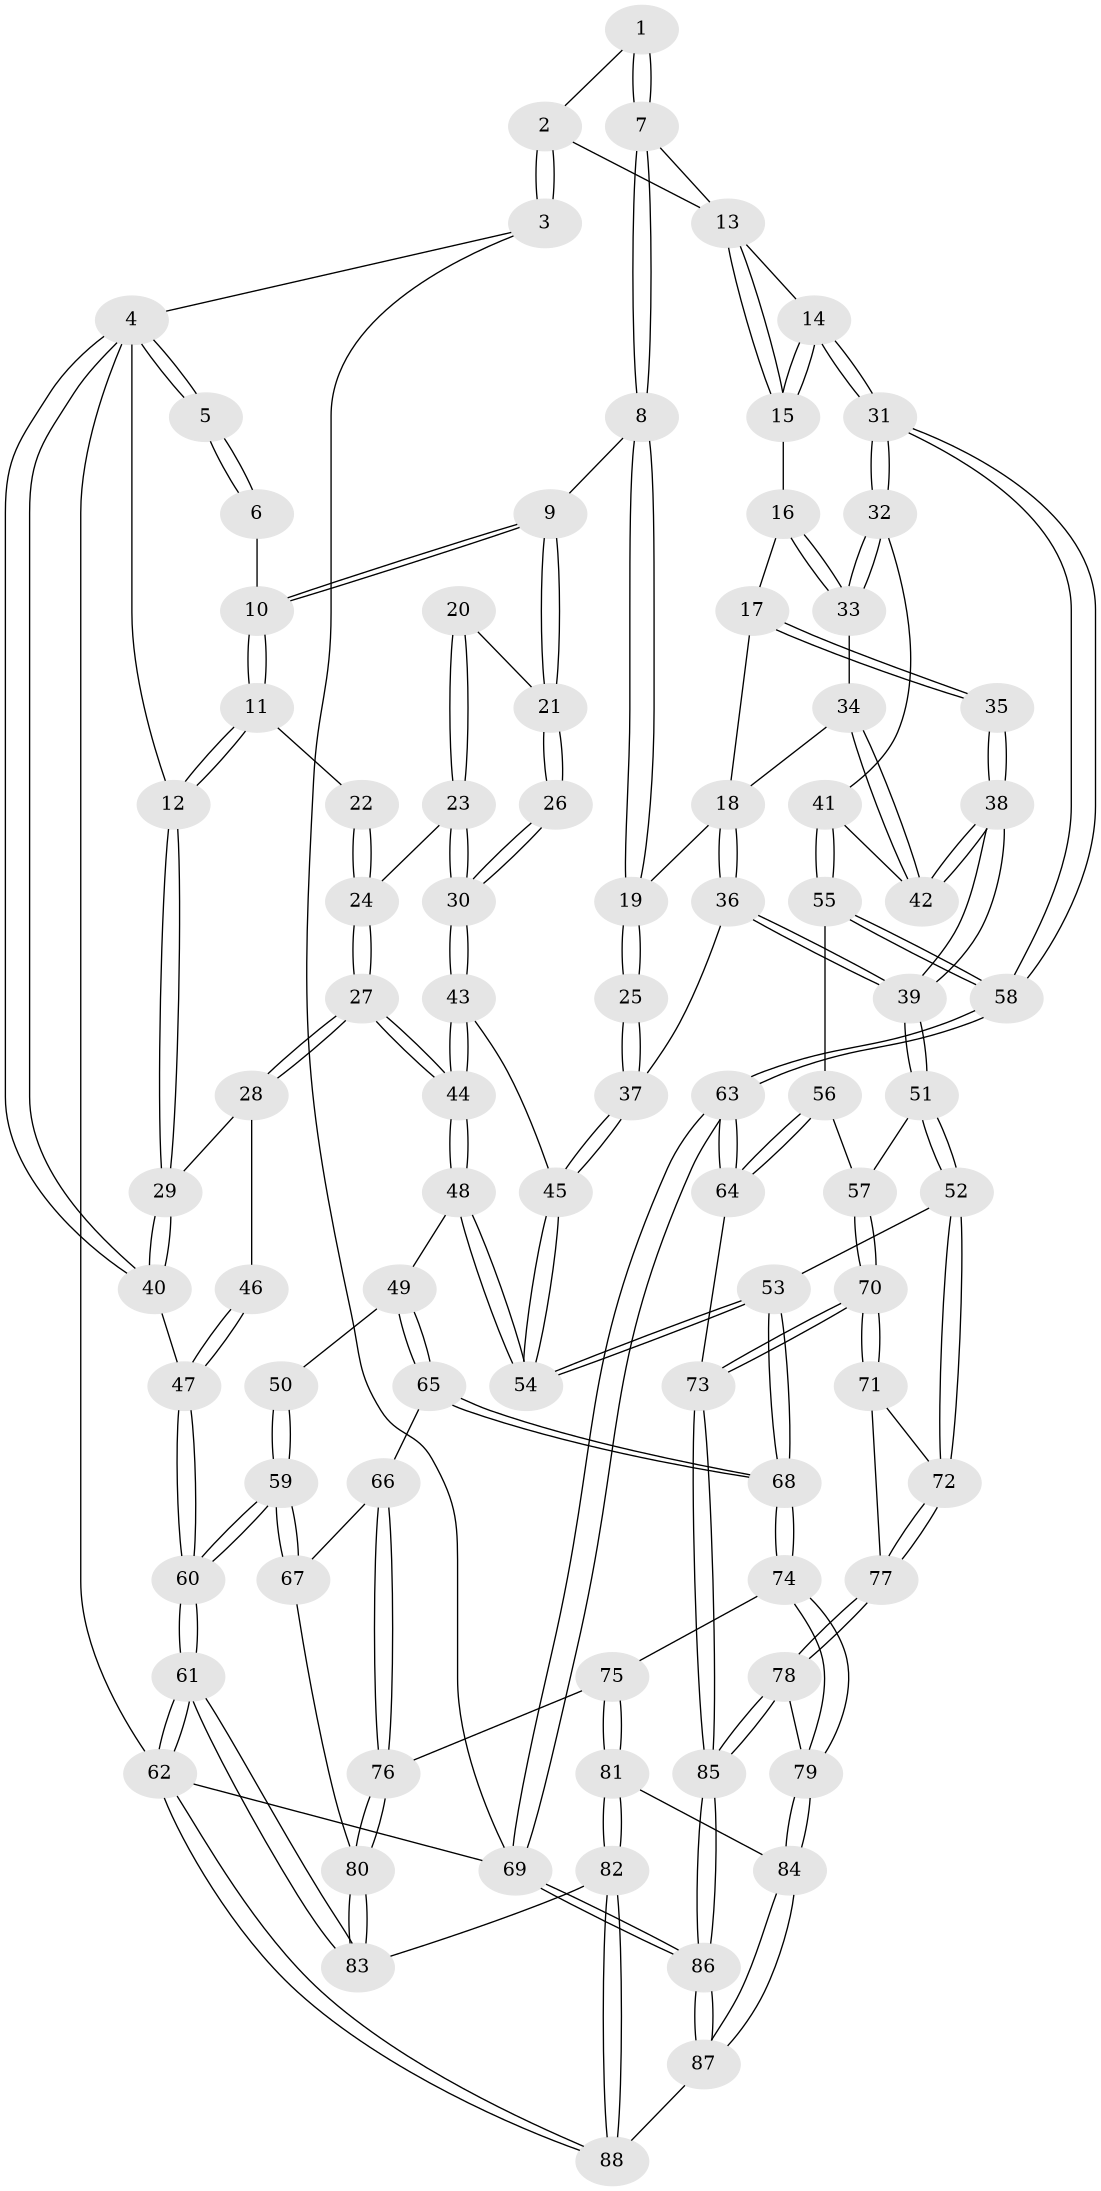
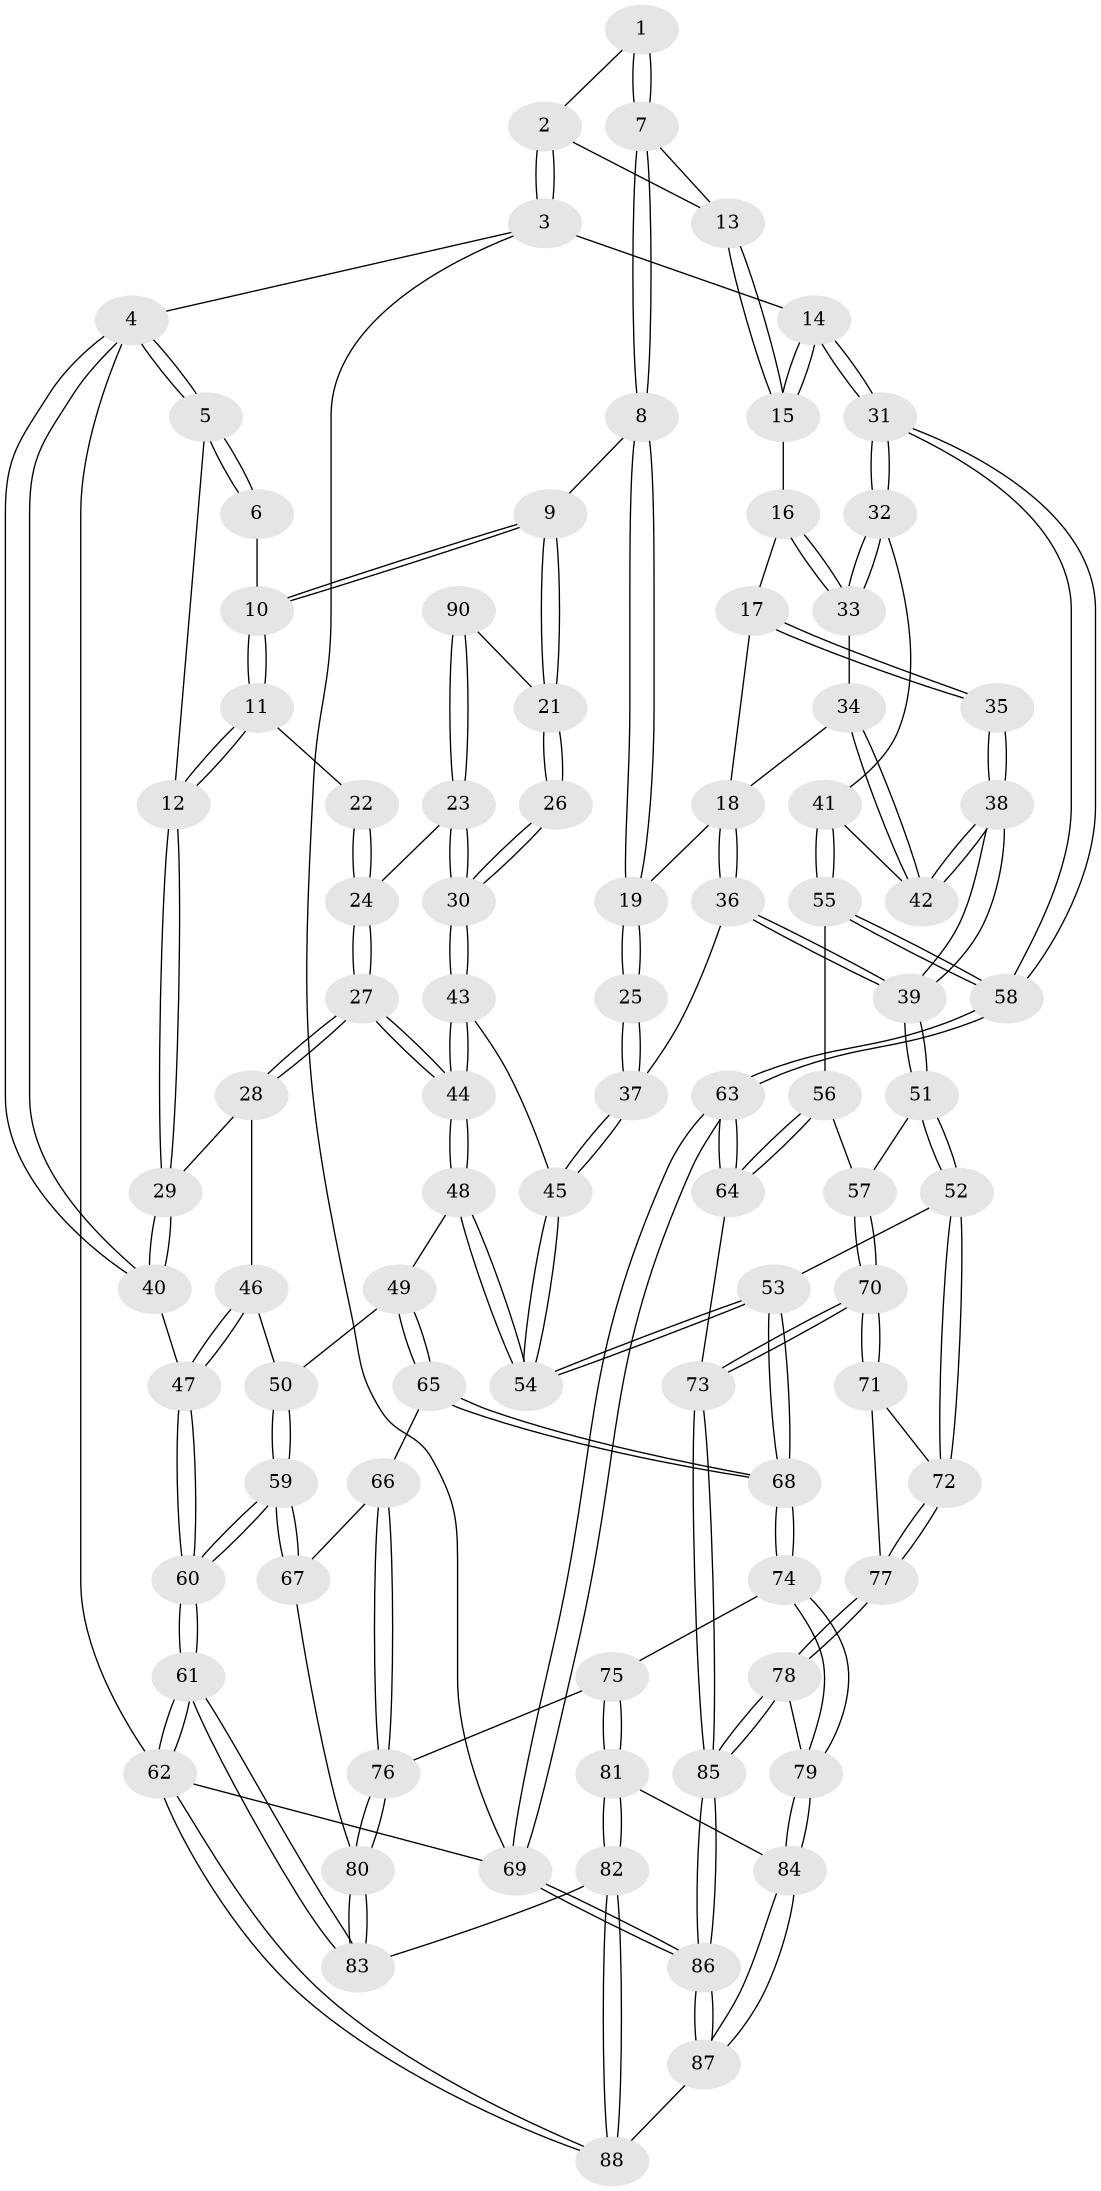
edge "13" -- "14": now "3" -- "14"
edge "4" -- "12": now "5" -- "12"
node "20": label "20" -> "90"
edge "46" -- "50": added
